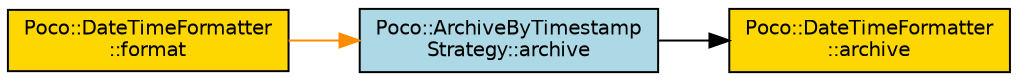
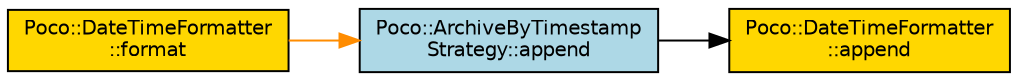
node "Poco::ArchiveByTimestamp Strategy::archive": label "Poco::ArchiveByTimestamp Strategy::archive" -> "Poco::ArchiveByTimestamp Strategy::append"
node "Poco::DateTimeFormatter ::archive": label "Poco::DateTimeFormatter ::archive" -> "Poco::DateTimeFormatter ::append"
